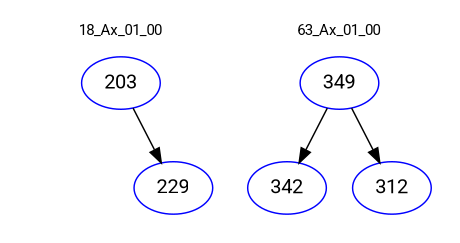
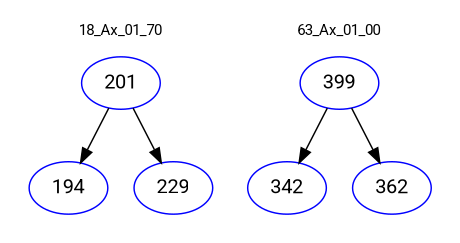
cluster "18_Ax_01_00": label "18_Ax_01_00" -> "18_Ax_01_70"
node "203": label "203" -> "201"
node "349": label "349" -> "399"
node "194": added
node "312": label "312" -> "362"
